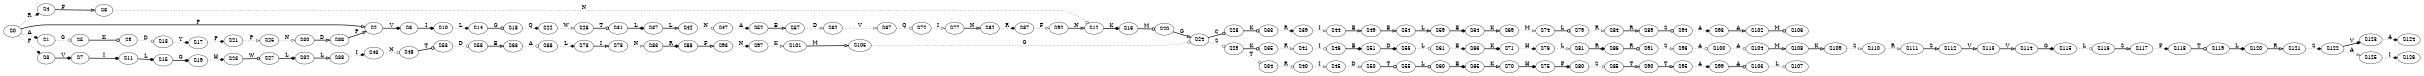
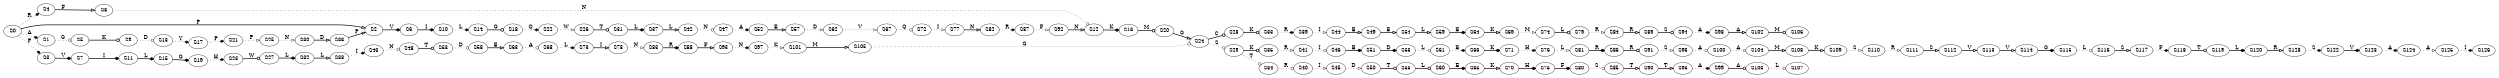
node "S121": label "S121" -> "S128"
edge "S122" -> "S125": now "S124" -> "S125"
